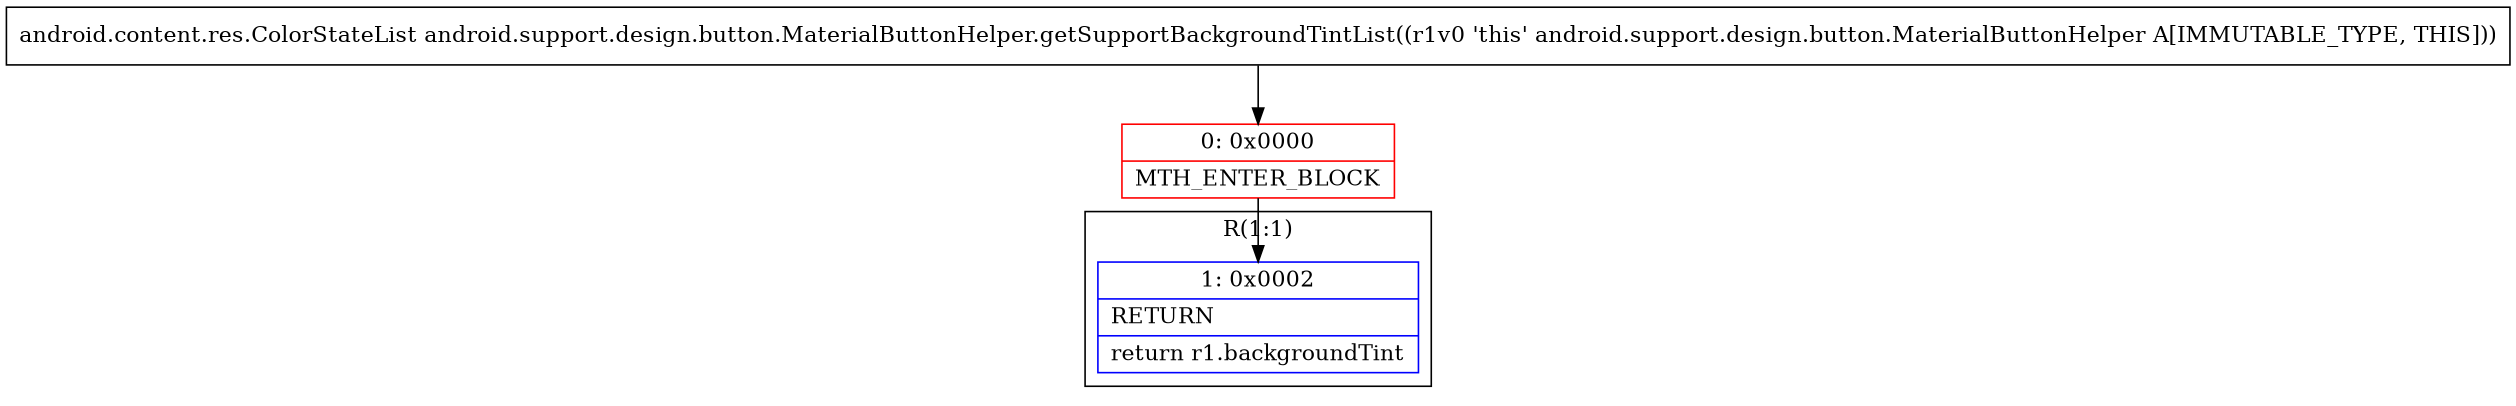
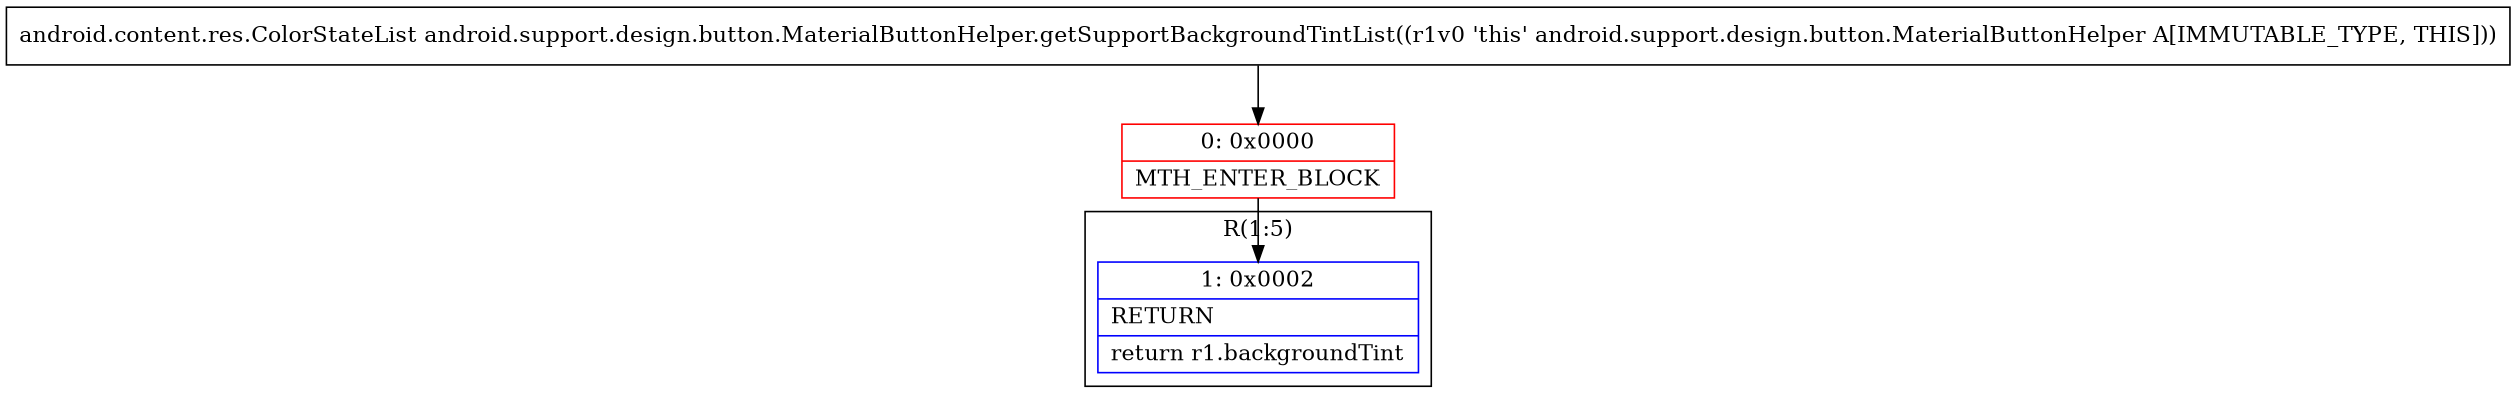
cluster "R(1:1)": label "R(1:1)" -> "R(1:5)"
